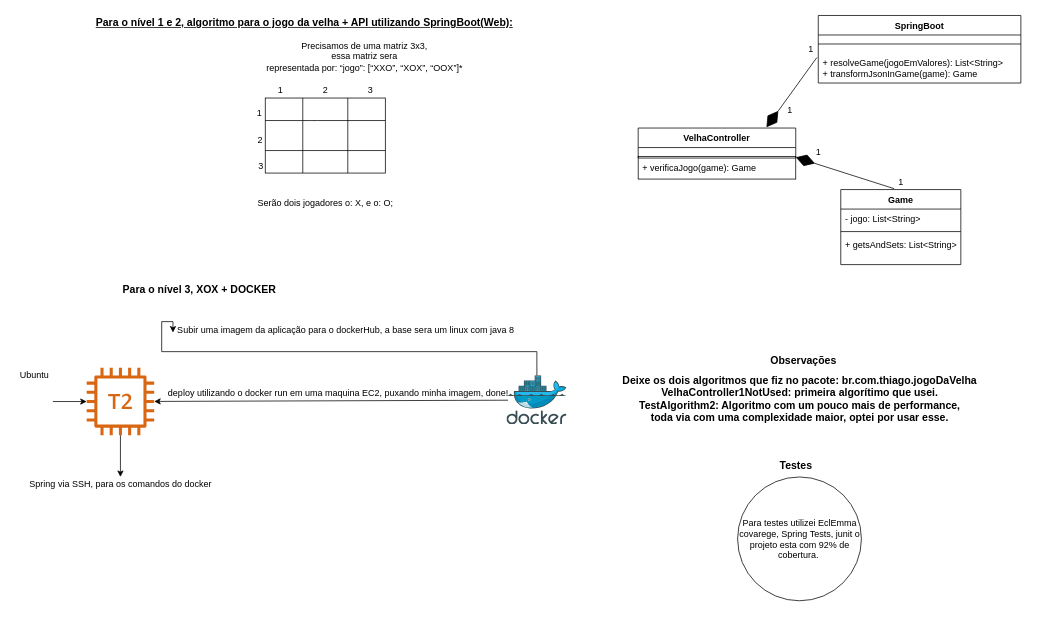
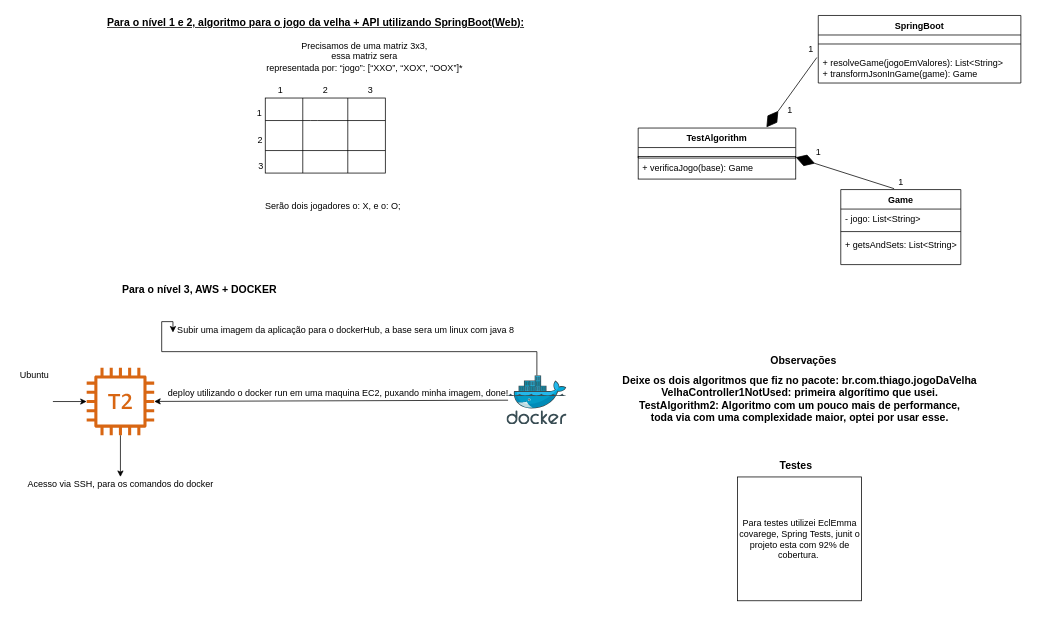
node "Para o nível 1 e 2, algoritmo para o jogo da velha + API utilizando SpringBoot(Web):": moved (304, 23) -> (315, 23)
node "VelhaController": label "VelhaController" -> "TestAlgorithm"
node "+ verificaJogo(game): Game": label "+ verificaJogo(game): Game" -> "+ verificaJogo(base): Game"
node "Serão dois jogadores o: X, e o: O;": moved (325, 203) -> (333, 207)
node "Para o nível 3, XOX + DOCKER": label "Para o nível 3, XOX + DOCKER" -> "Para o nível 3, AWS + DOCKER"
node "Spring via SSH, para os comandos do docker": label "Spring via SSH, para os comandos do docker" -> "Acesso via SSH, para os comandos do docker"
node "Para testes utilizei EclEmma covarege, Spring Tests, junit o projeto esta com 92% de cobertura.": shape ellipse -> rectangle
